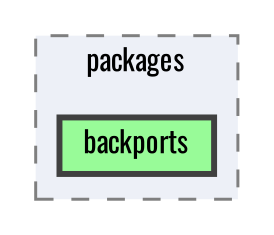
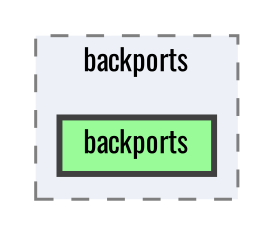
cluster "packages": label "packages" -> "backports"
